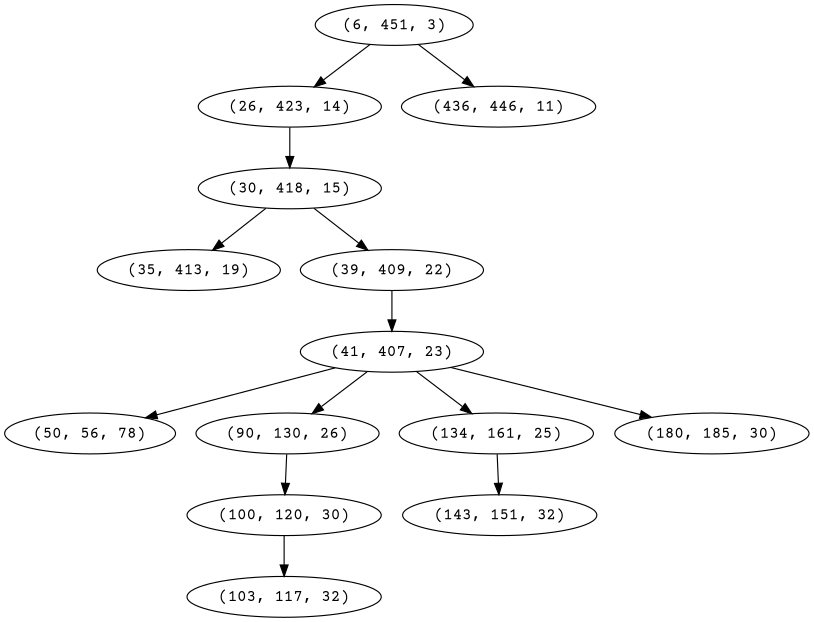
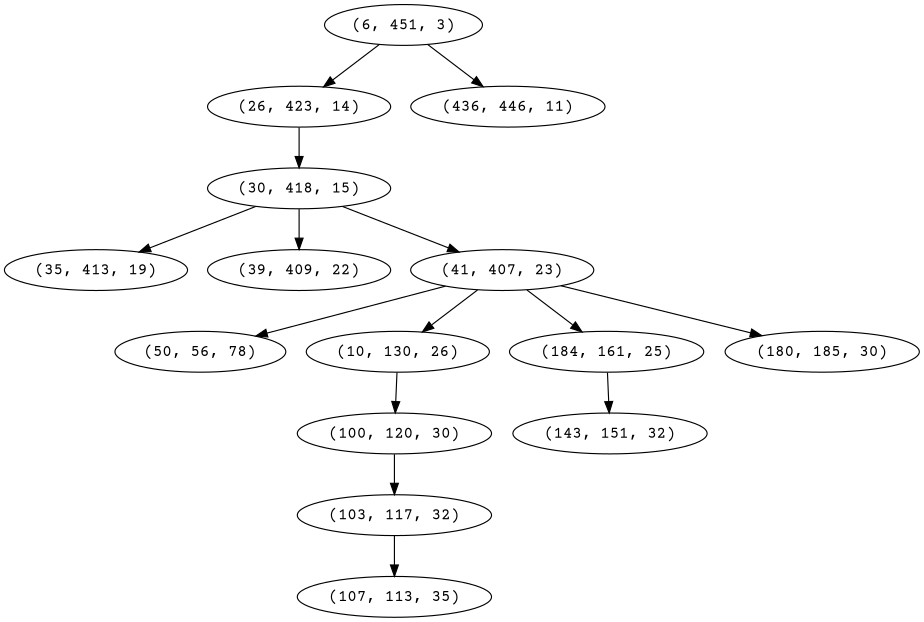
edge "(39, 409, 22)" -> "(41, 407, 23)": now "(30, 418, 15)" -> "(41, 407, 23)"
node "(90, 130, 26)": label "(90, 130, 26)" -> "(10, 130, 26)"
node "(134, 161, 25)": label "(134, 161, 25)" -> "(184, 161, 25)"
node "(107, 113, 35)": added
